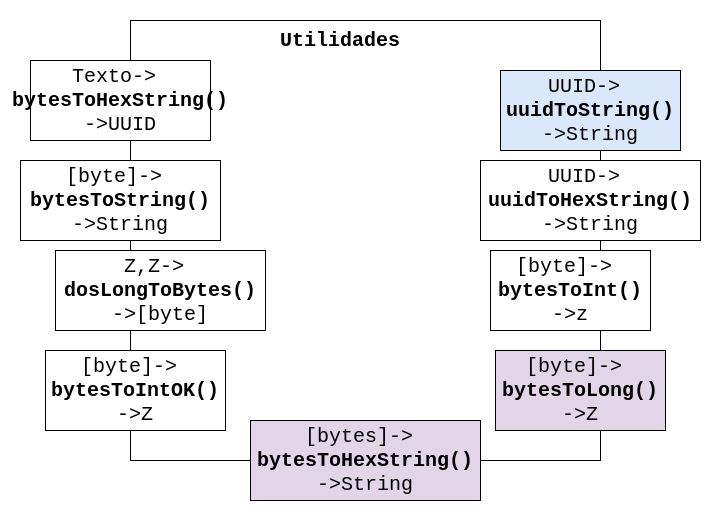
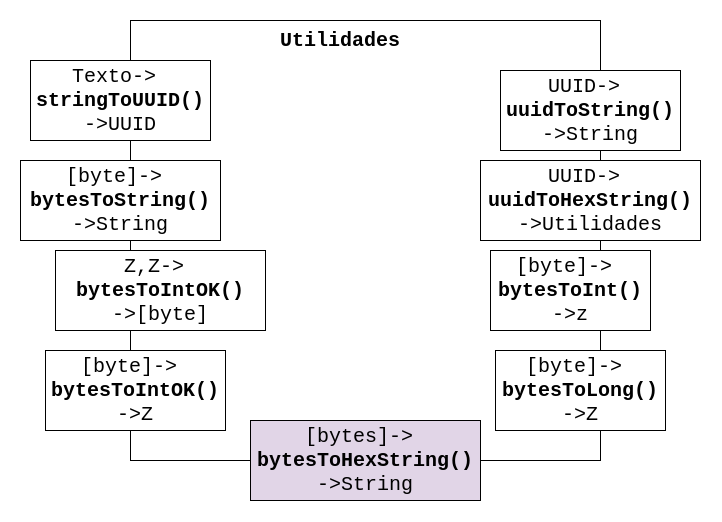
node "Texto-> bytesToHexString() ->UUID": label "Texto-> bytesToHexString() ->UUID" -> "Texto-> stringToUUID() ->UUID"
node "UUID-> uuidToString() ->String": fillcolor #dae8fc -> #ffffff
node "UUID-> uuidToHexString() ->String": label "UUID-> uuidToHexString() ->String" -> "UUID-> uuidToHexString() ->Utilidades"
node "Z,Z-> dosLongToBytes() ->[byte]": label "Z,Z-> dosLongToBytes() ->[byte]" -> "Z,Z-> bytesToIntOK() ->[byte]"
node "[byte]-> bytesToLong() ->Z": fillcolor #e1d5e7 -> #ffffff
